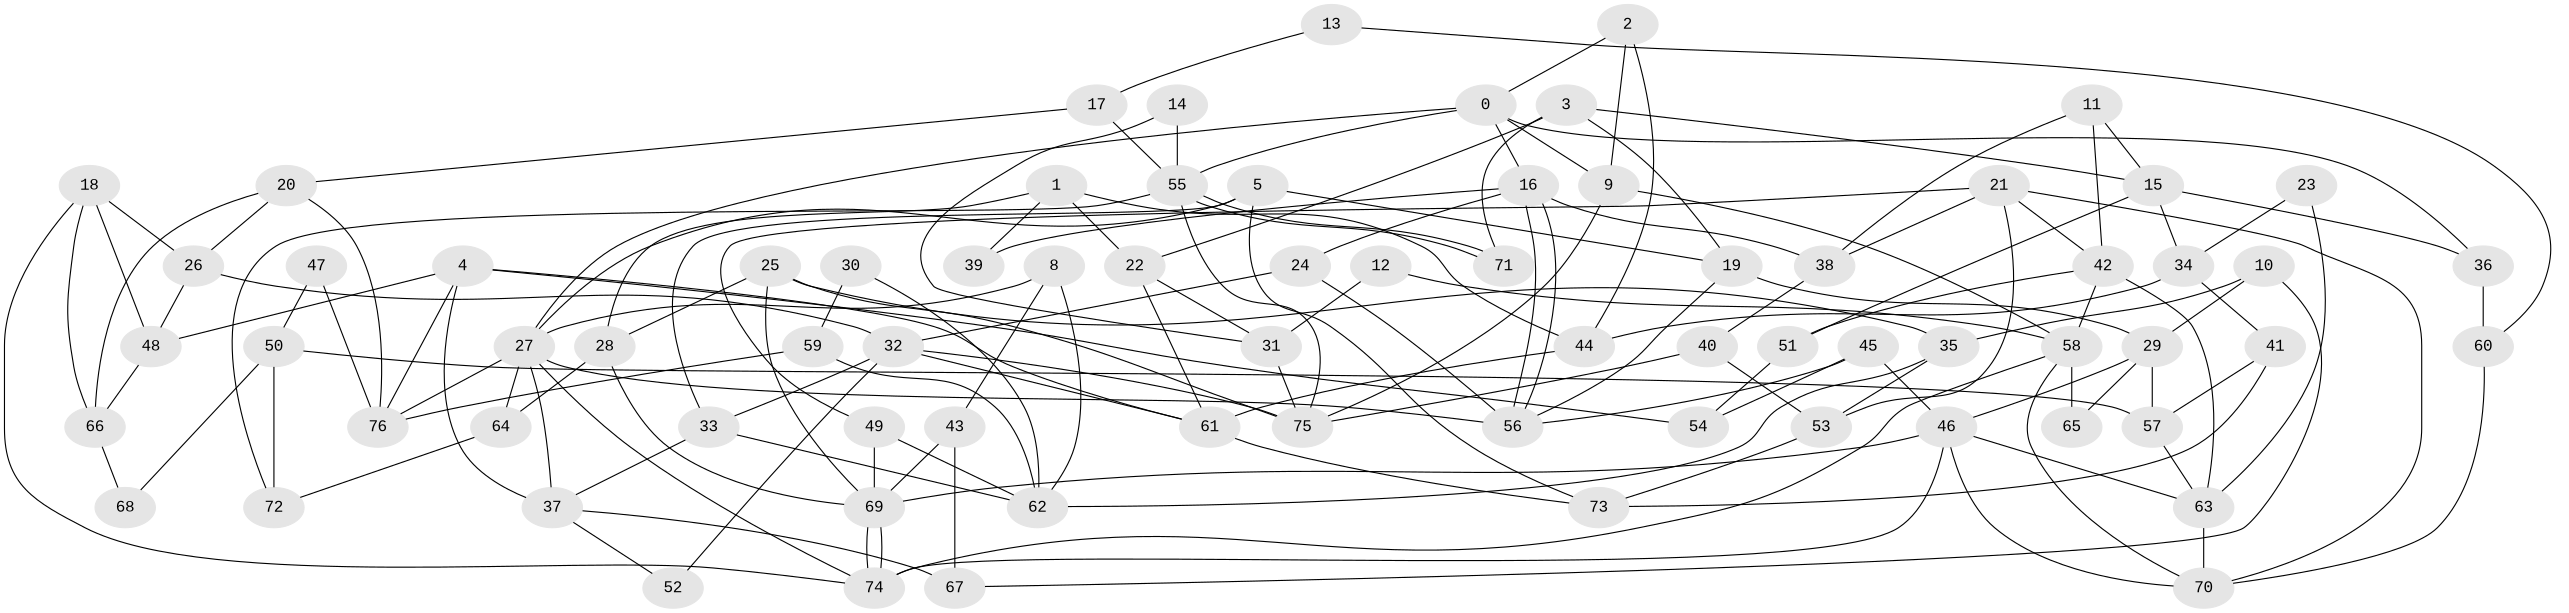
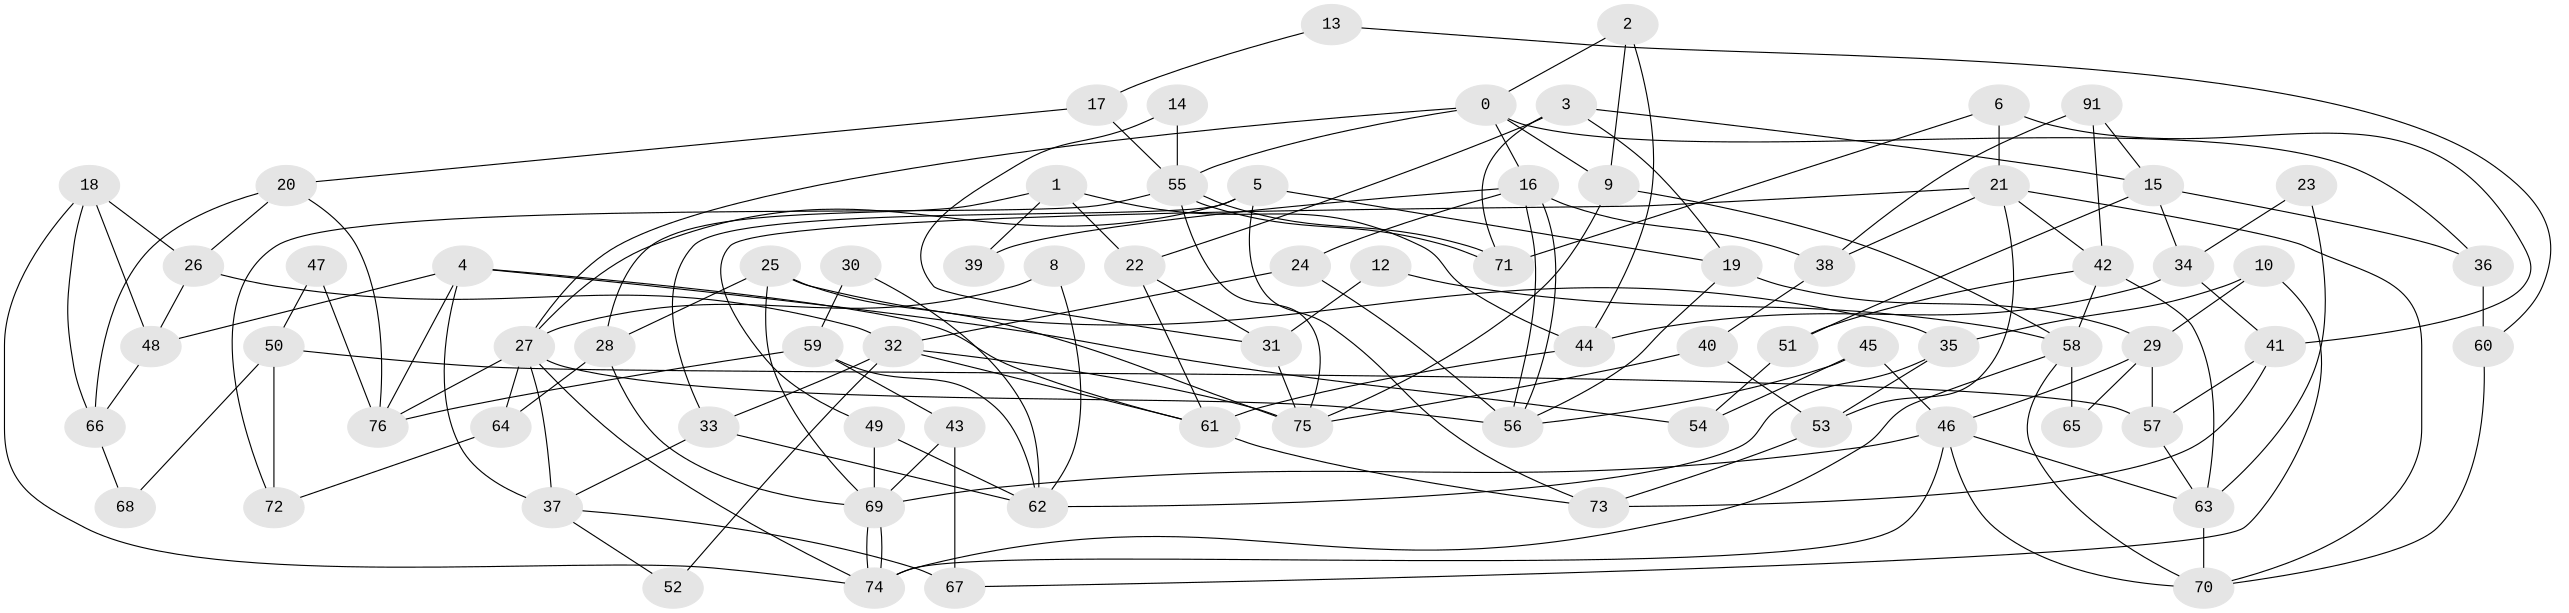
node "6": added
node "11": label "11" -> "91"
edge "8" -- "43": now "59" -- "43"
